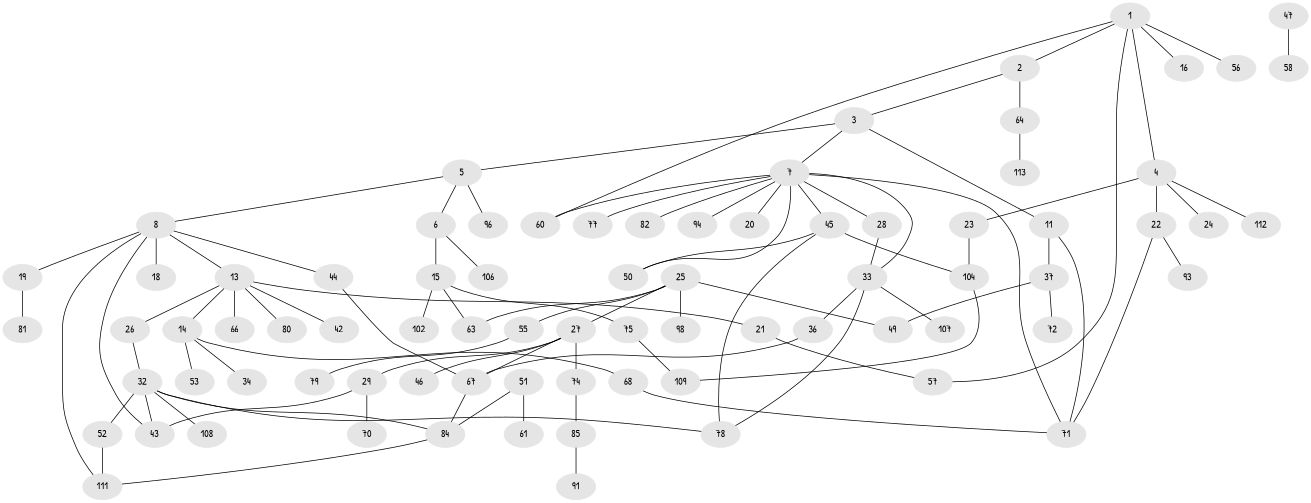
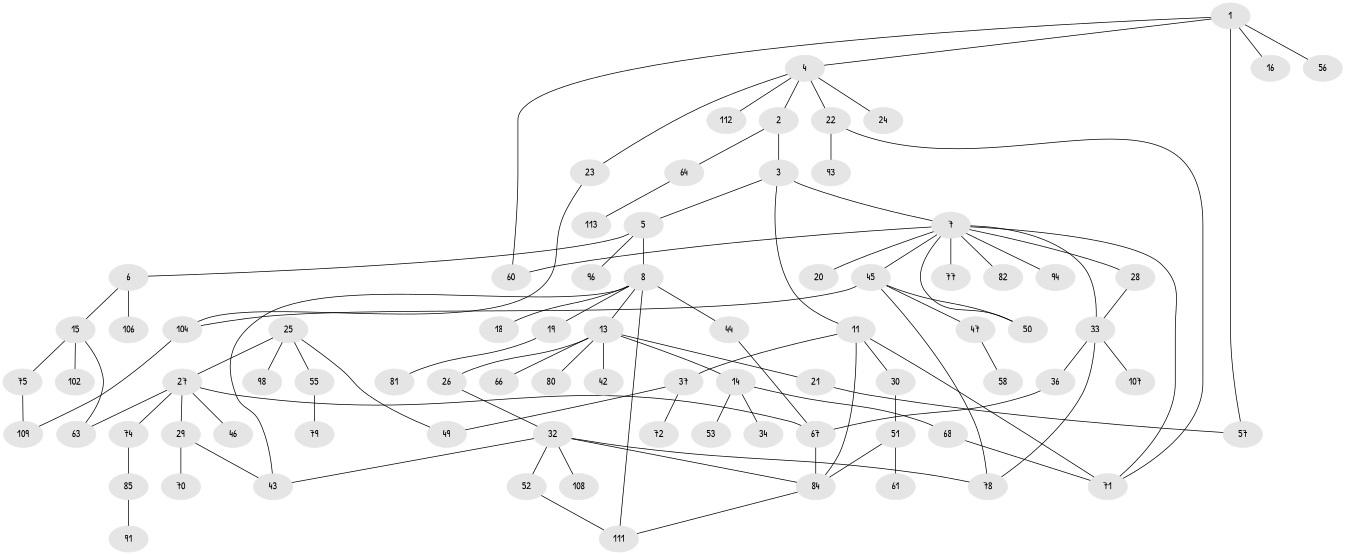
edge "1" -- "2": now "4" -- "2"
edge "45" -- "47": added
edge "25" -- "63": now "27" -- "63"
node "30": added
edge "11" -- "84": added
